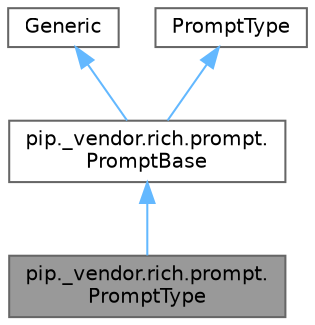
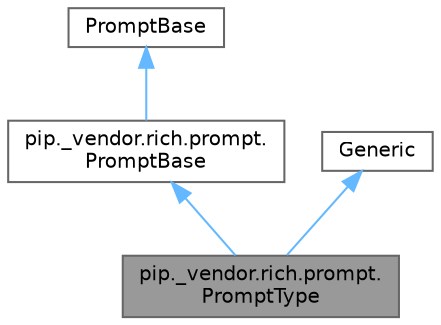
node "PromptType": label "PromptType" -> "PromptBase"
edge "pip._vendor.rich.prompt. PromptBase" -> "Generic": now "pip._vendor.rich.prompt. PromptType" -> "Generic"
